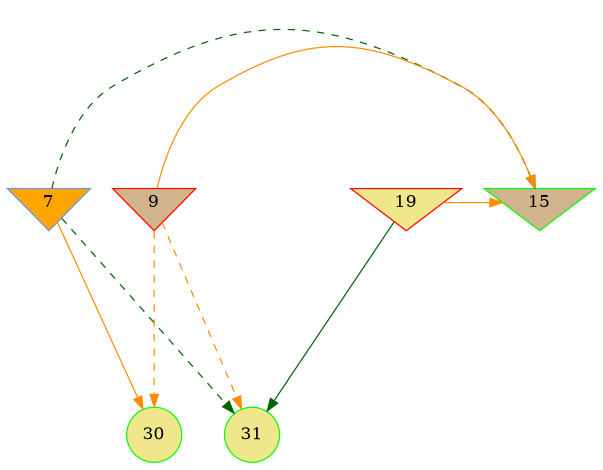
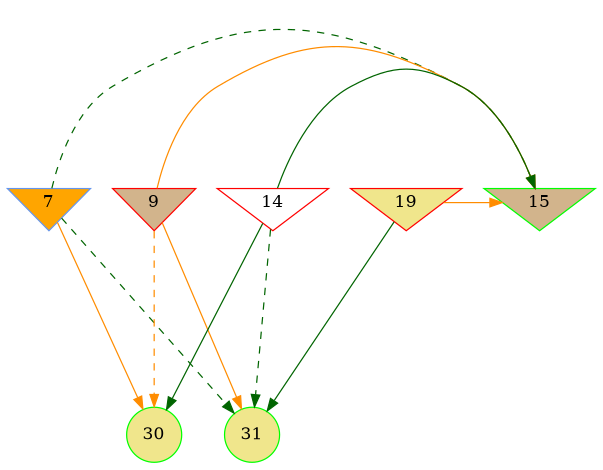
node "14": added
edge "9" -> "31": style dashed -> solid
